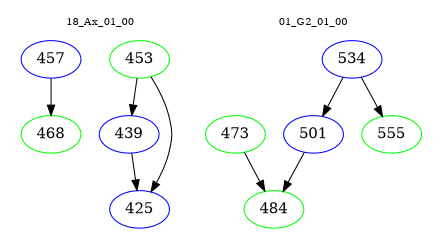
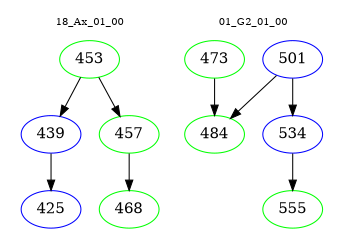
node "457": color blue -> green
edge "534" -> "501": reversed
edge "453" -> "425": now "453" -> "457"
